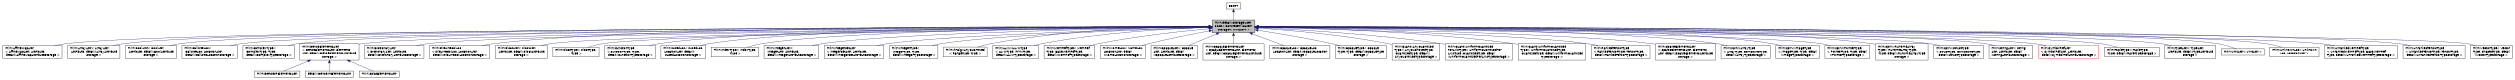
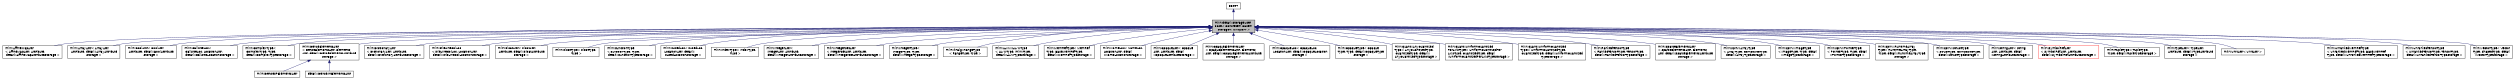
node "mlir::linalg::AnyQuantized < RangeType, Type >": label "mlir::linalg::AnyQuantized < RangeType, Type >" -> "mlir::linalg::RangeType < RangeType, Type >"
node "mlir::UnknownLoc< Unknown Loc, LocationAttr >": removed
node "mlir::SplatElementsAttr": removed
